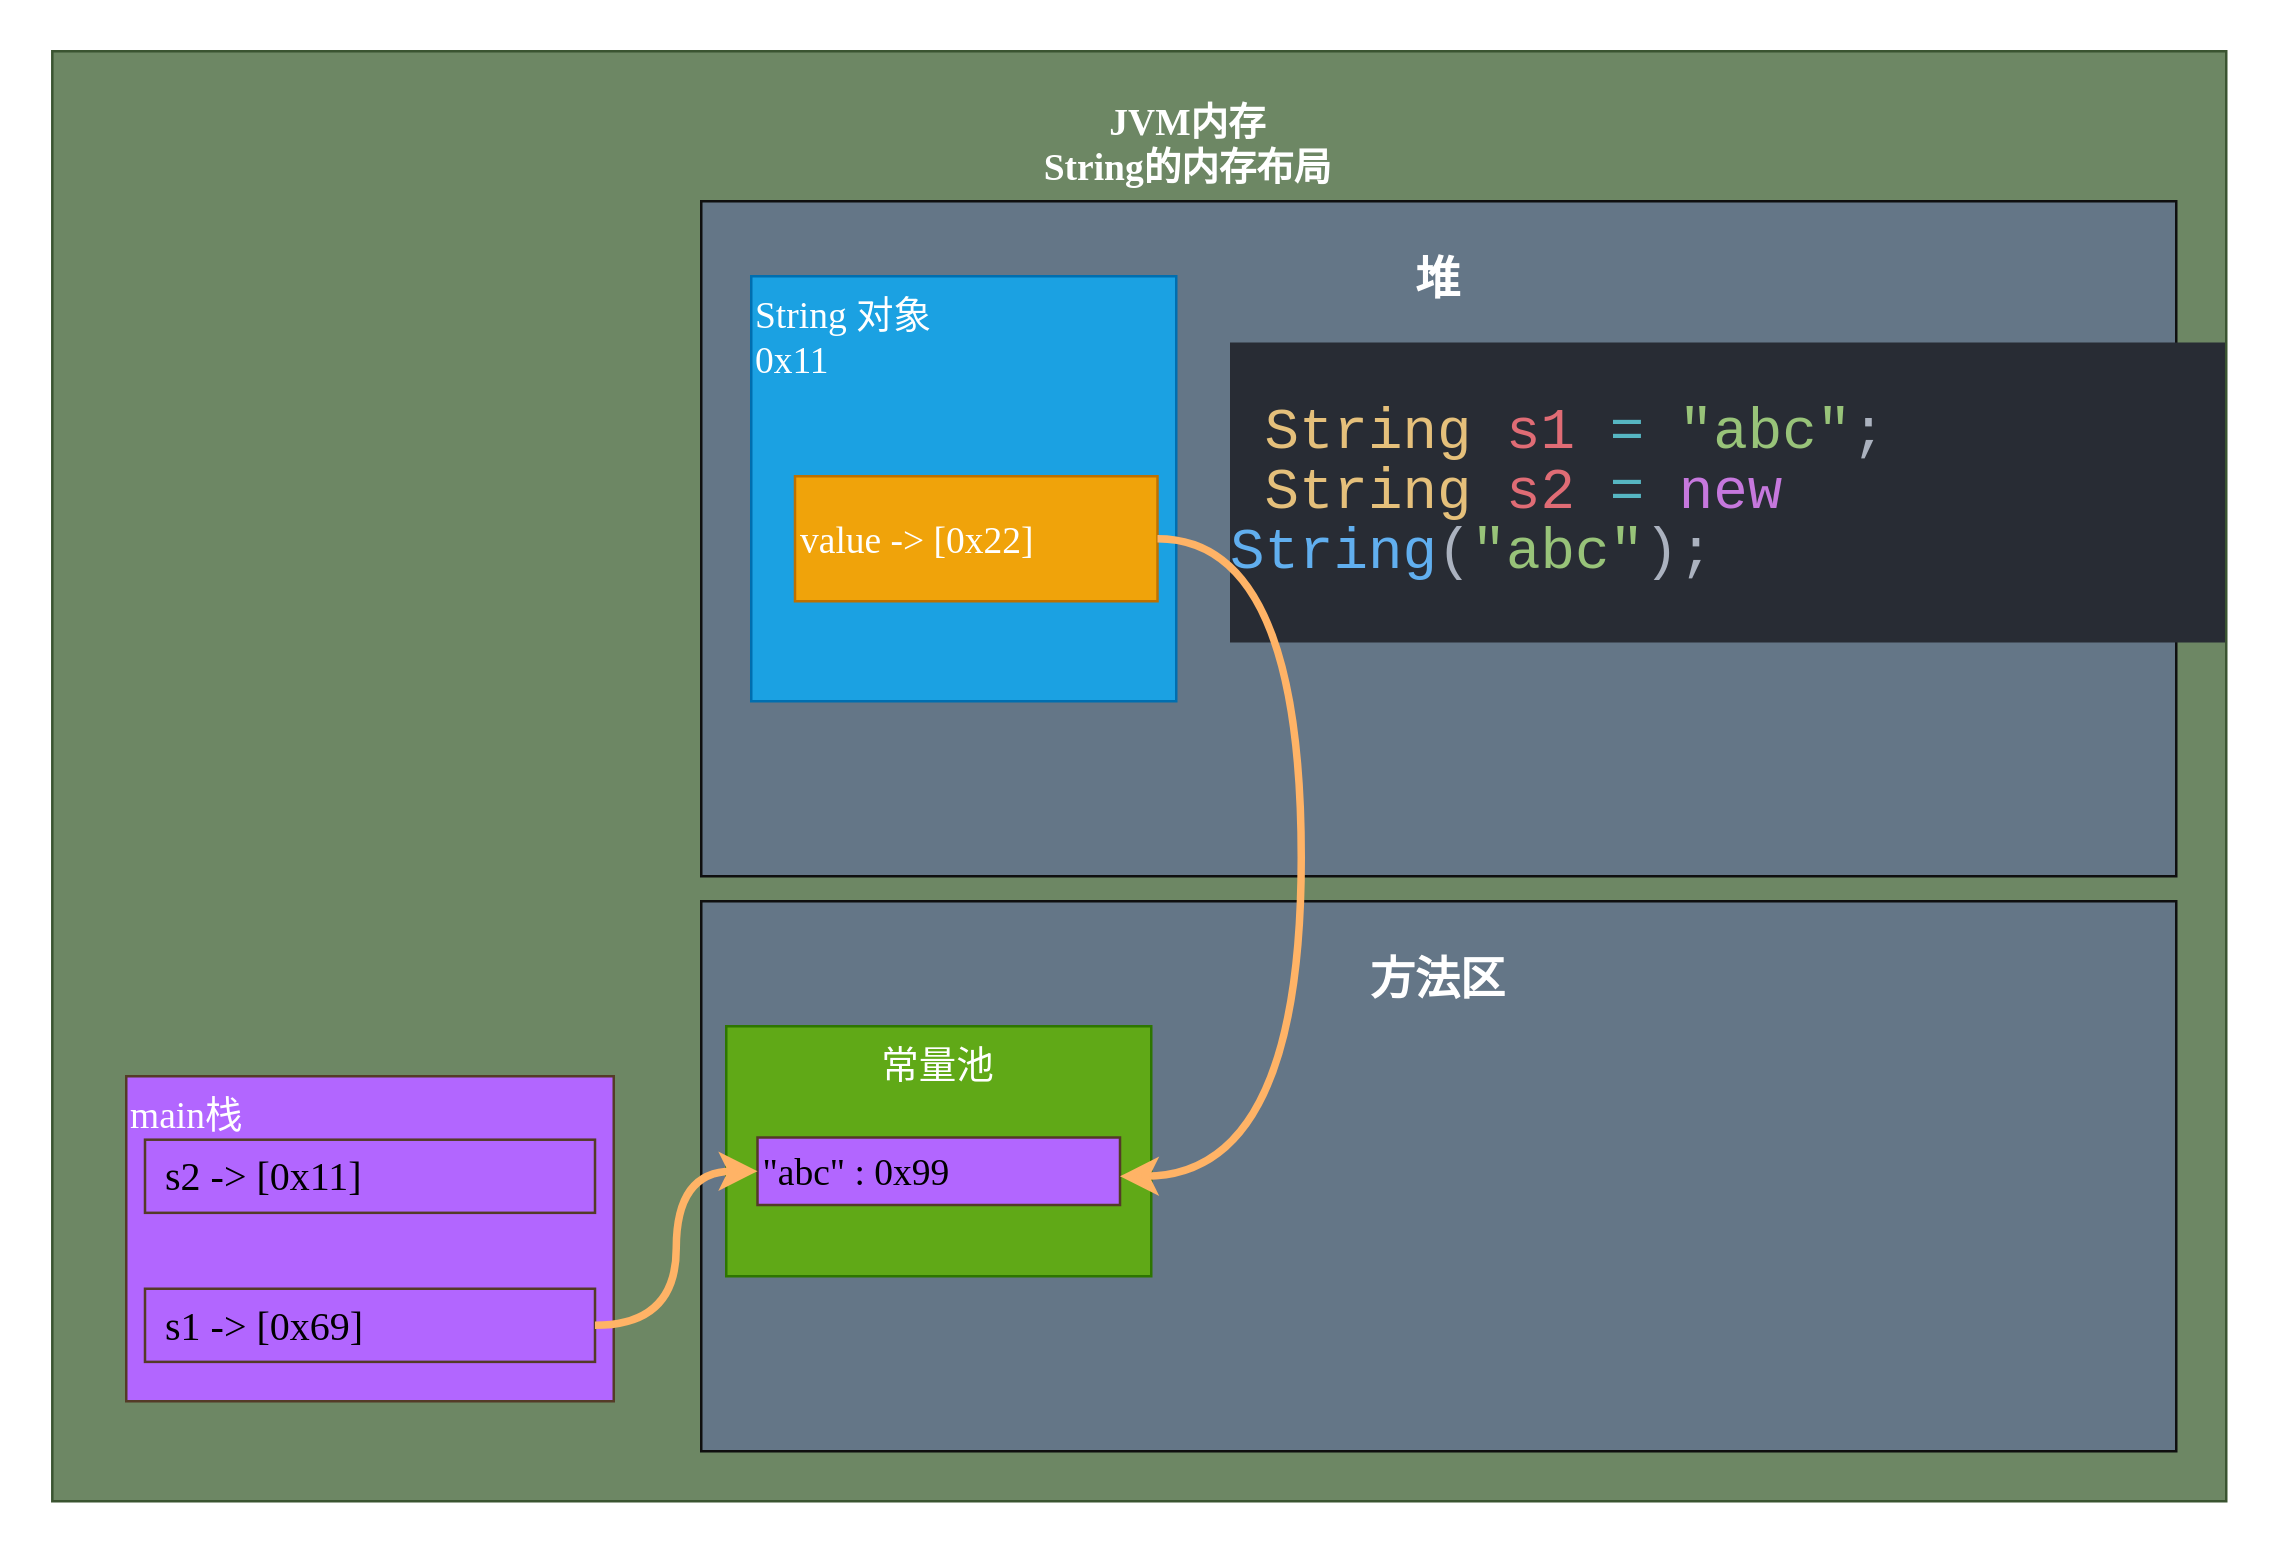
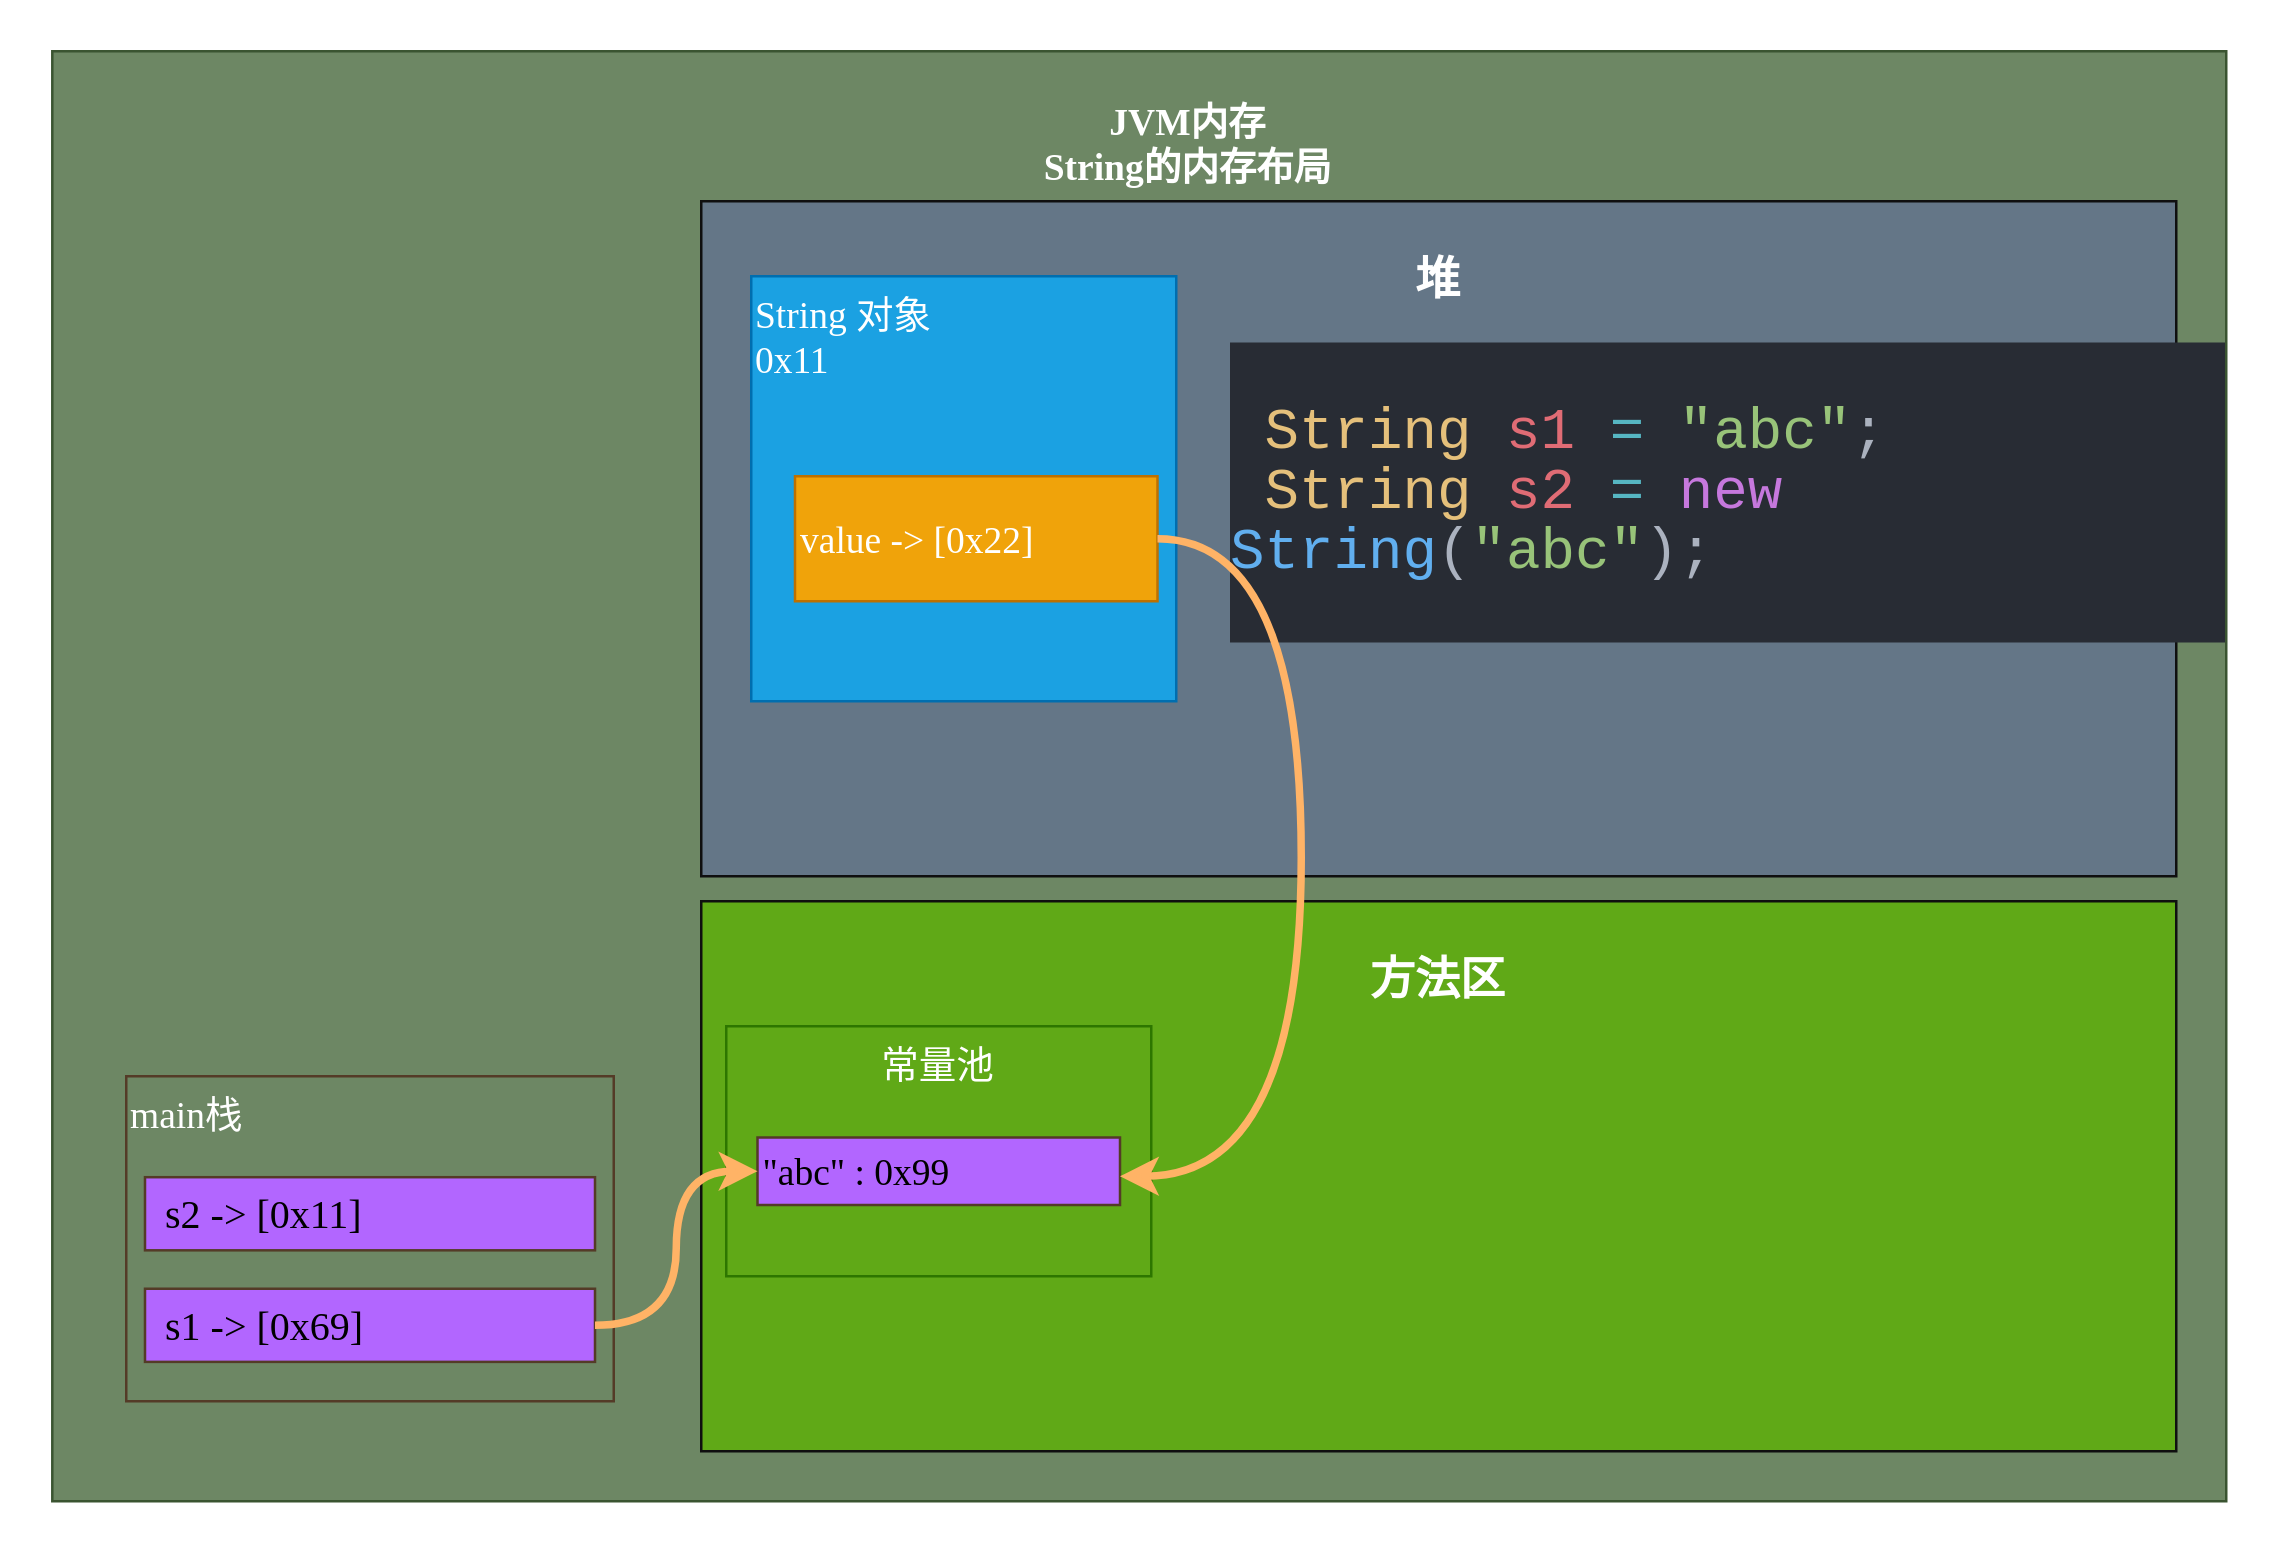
node "main栈": fillcolor #b266ff -> #6d8764
node "s2 -> [0x11]": moved (370, 1176) -> (370, 1214)
node "方法区": fillcolor #647687 -> #60a917
